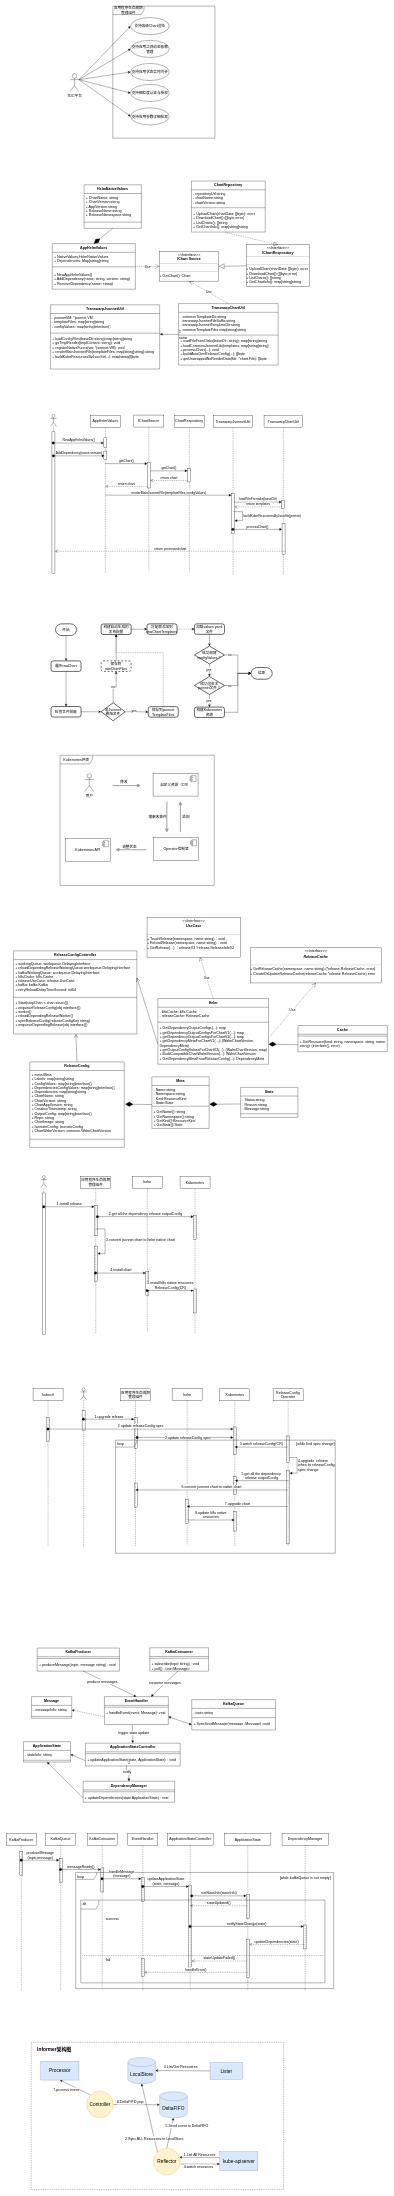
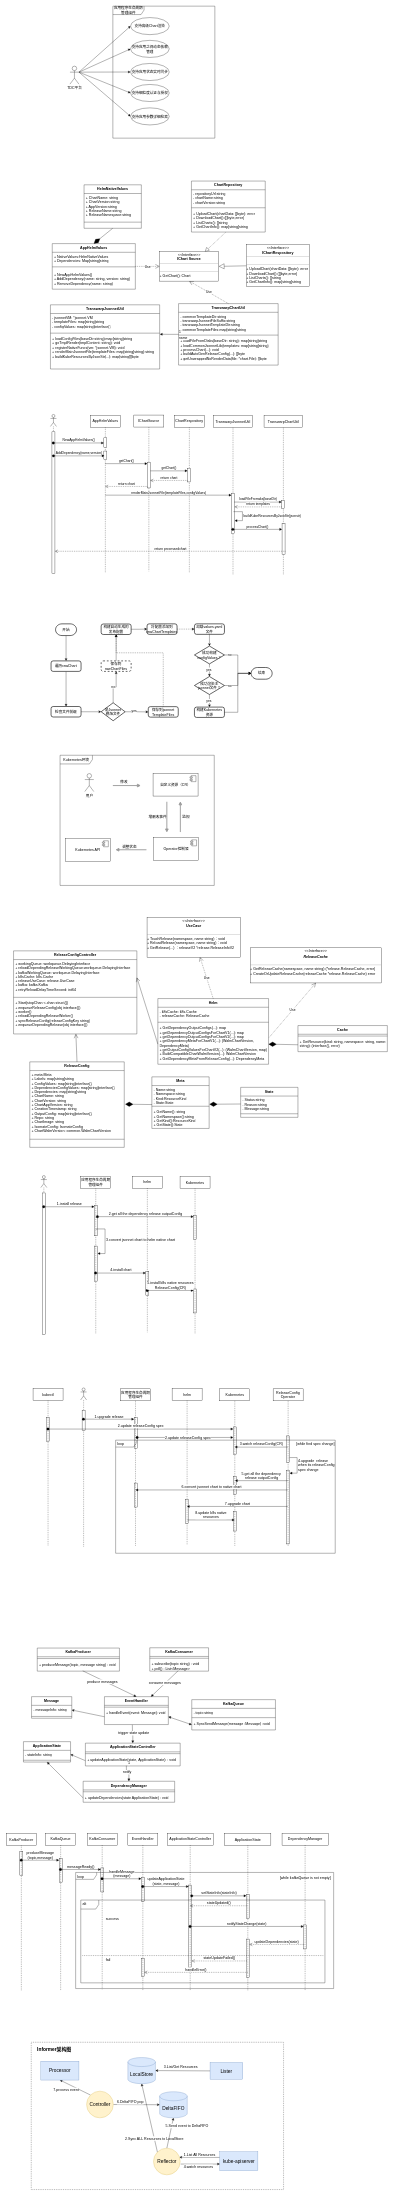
node "TDC平台": moved (74, 83) -> (74, 75)
edge "+ UploadChart(chartData: []byte): error + DownloadChart():([]byte,error) + ListCharts(): []string + GetChartInfo(): map[string]string" -> "<<Interface>> IChartRespository + UploadChart(chartData: []byte): error + DownloadChart():([]byte,error) + ListCharts(): []string + GetChartInfo(): map[string]string": now "+ UploadChart(chartData: []byte): error + DownloadChart():([]byte,error) + ListCharts(): []string + GetChartInfo(): map[string]string" -> "<<Interface>> IChart Source + GetChart(): Chart"
edge "+ handleEvent(evevt: Message): void" -> "- messageInfo: string": style dashed -> solid
